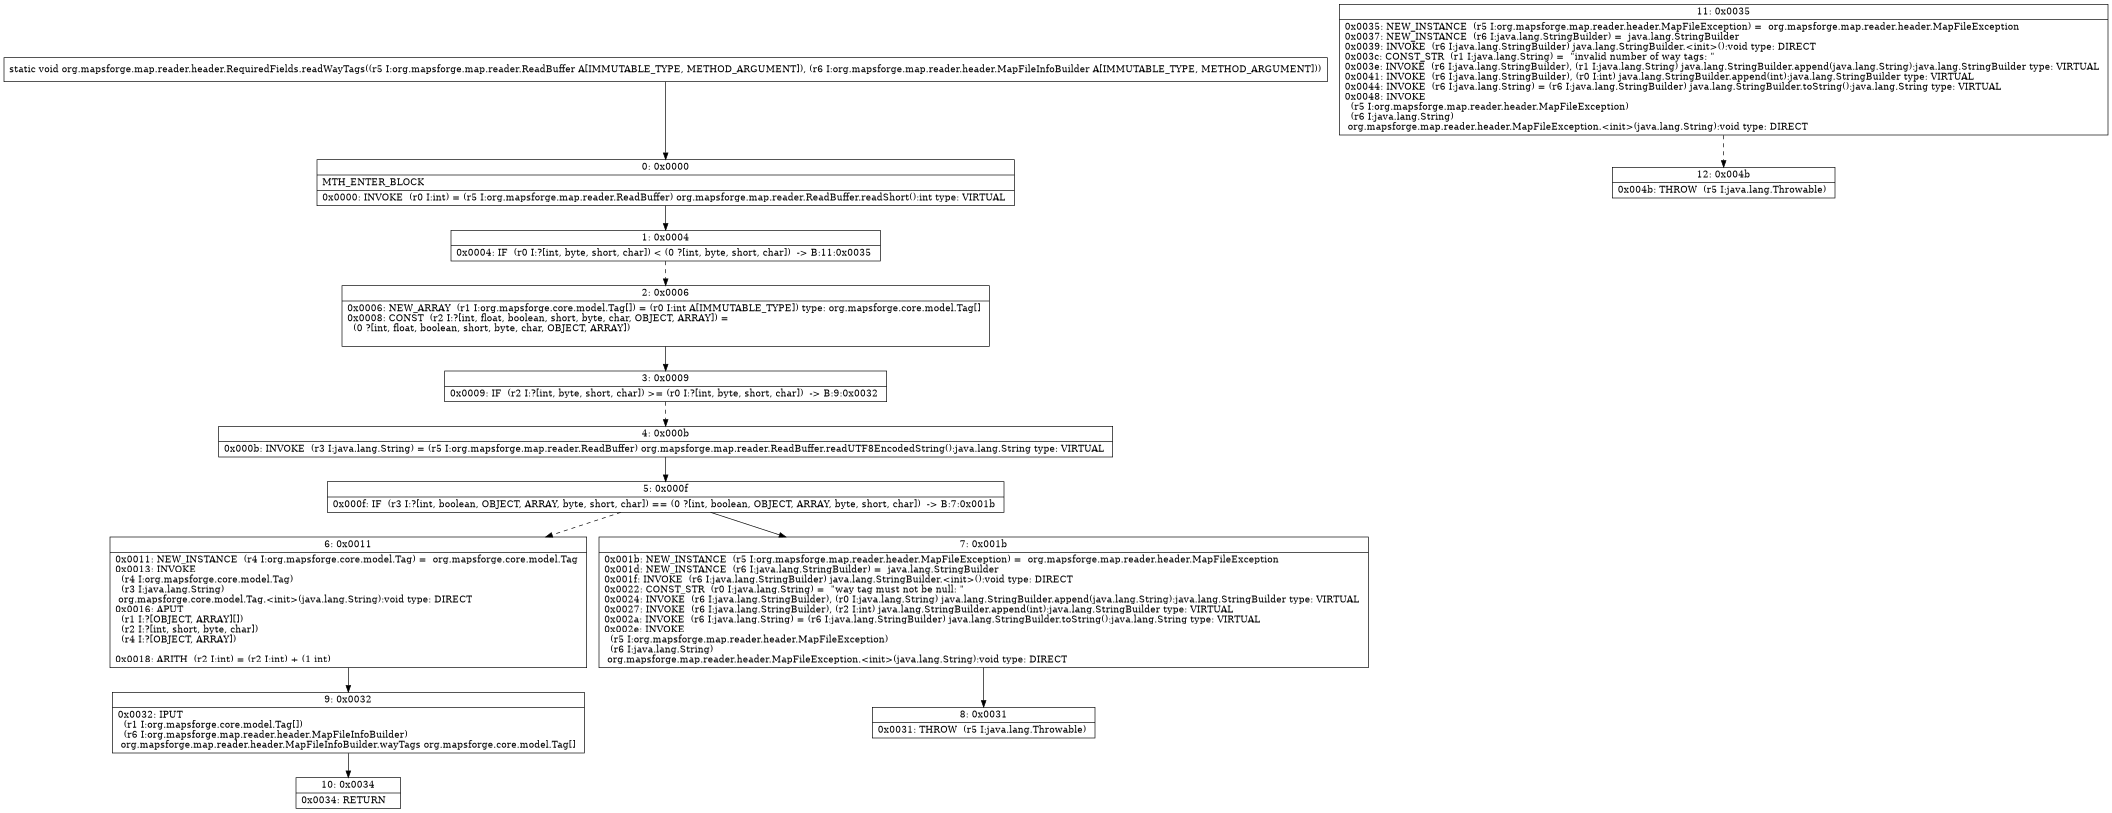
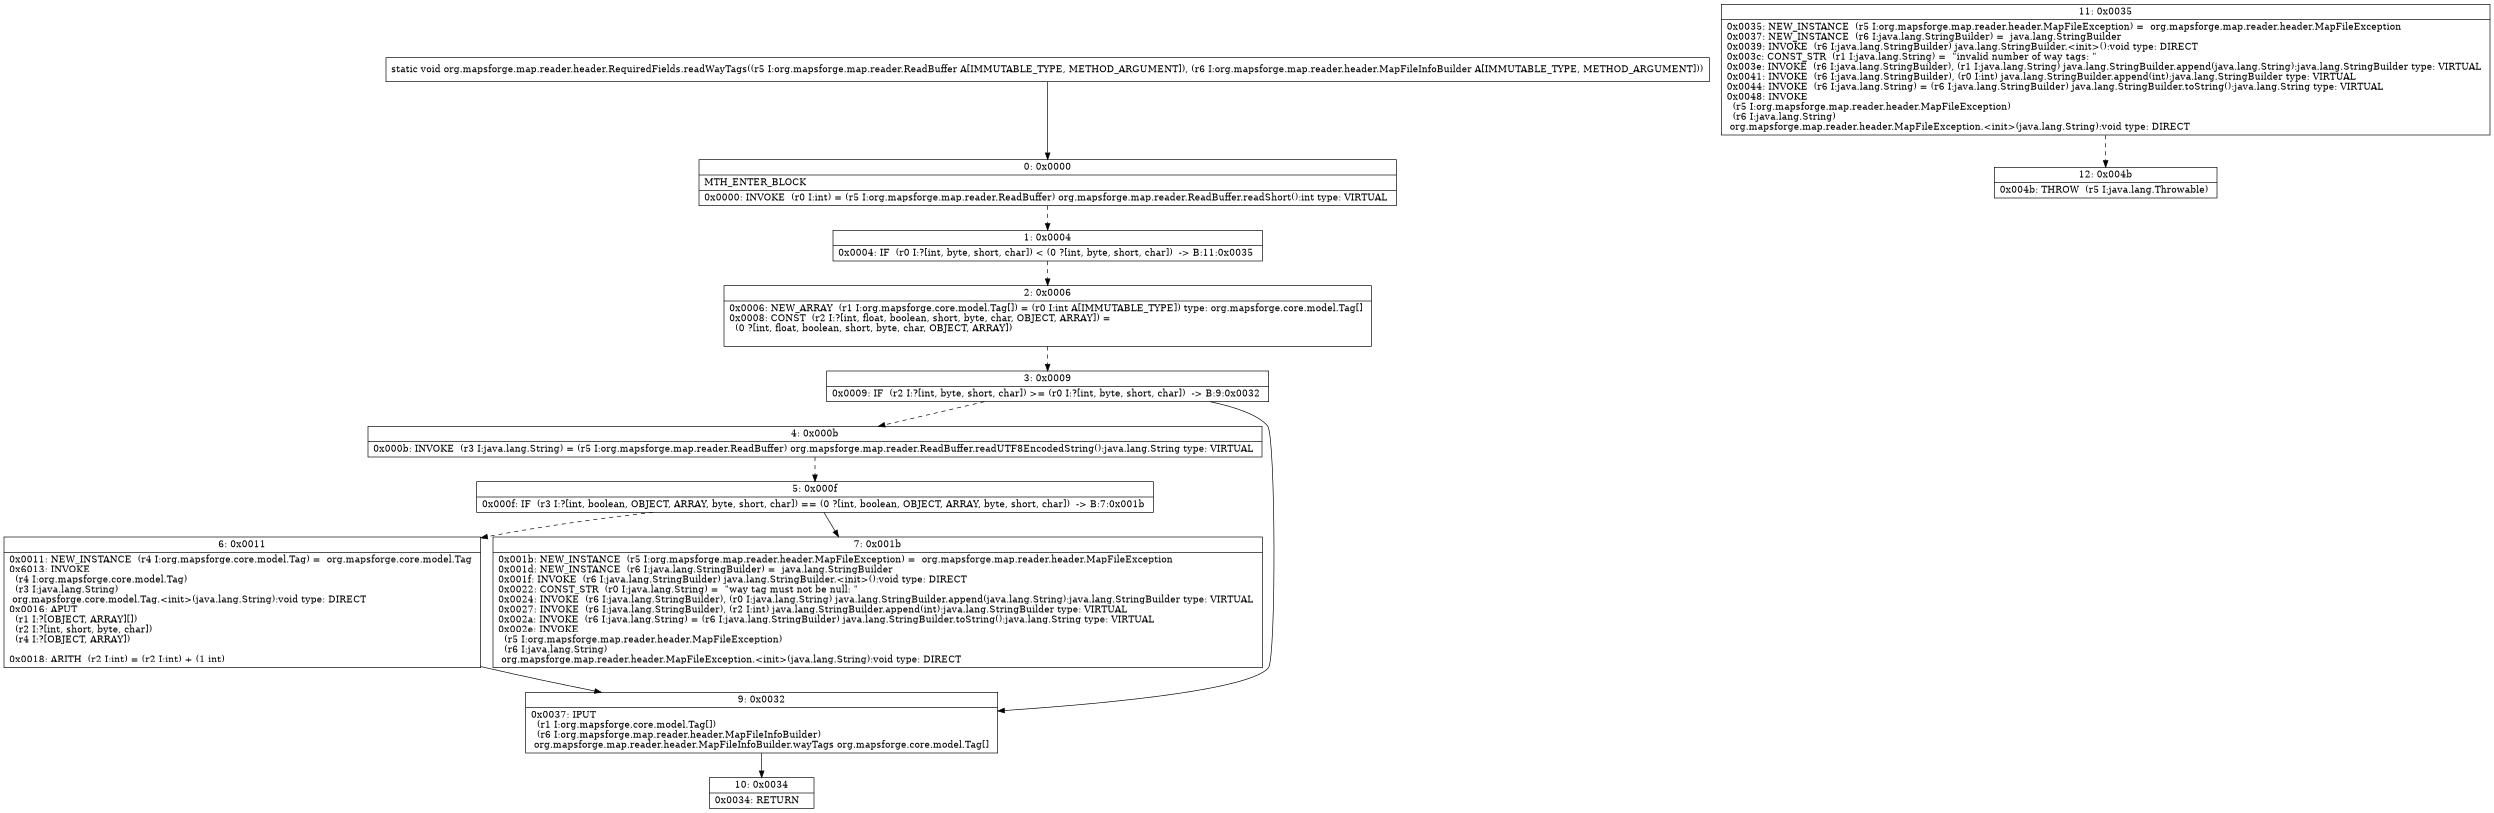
edge "0: 0x0000" -> "1: 0x0004": style solid -> dashed
edge "2: 0x0006" -> "3: 0x0009": style solid -> dashed
edge "4: 0x000b" -> "5: 0x000f": style solid -> dashed
node "6: 0x0011": text "0x0013: INVOKE" -> "0x6013: INVOKE"
edge "3: 0x0009" -> "9: 0x0032": added
node "9: 0x0032": text "0x0032: IPUT" -> "0x0037: IPUT"
node "8: 0x0031": removed
